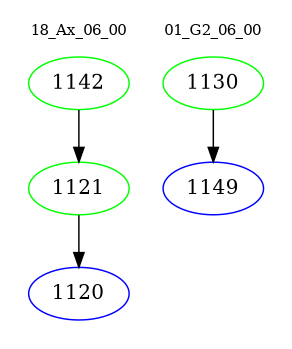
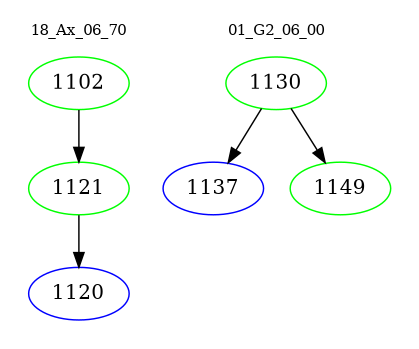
cluster "18_Ax_06_00": label "18_Ax_06_00" -> "18_Ax_06_70"
node "1142": label "1142" -> "1102"
node "1149": color blue -> green
node "1137": added
